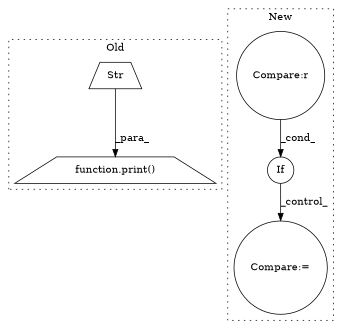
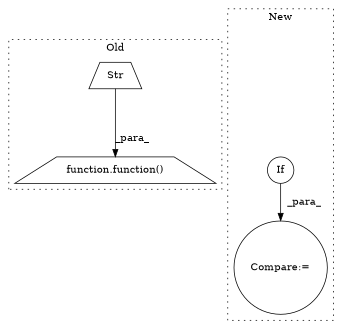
node "Compare:r": removed
node "function.print()": label "function.print()" -> "function.function()"
edge "If" -> "Compare:=": label "_control_" -> "_para_"
